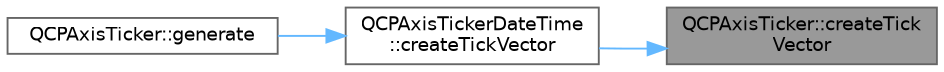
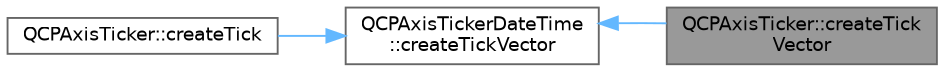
node "QCPAxisTicker::generate": label "QCPAxisTicker::generate" -> "QCPAxisTicker::createTick"
edge "QCPAxisTickerDateTime ::createTickVector" -> "QCPAxisTicker::createTick Vector": reversed
